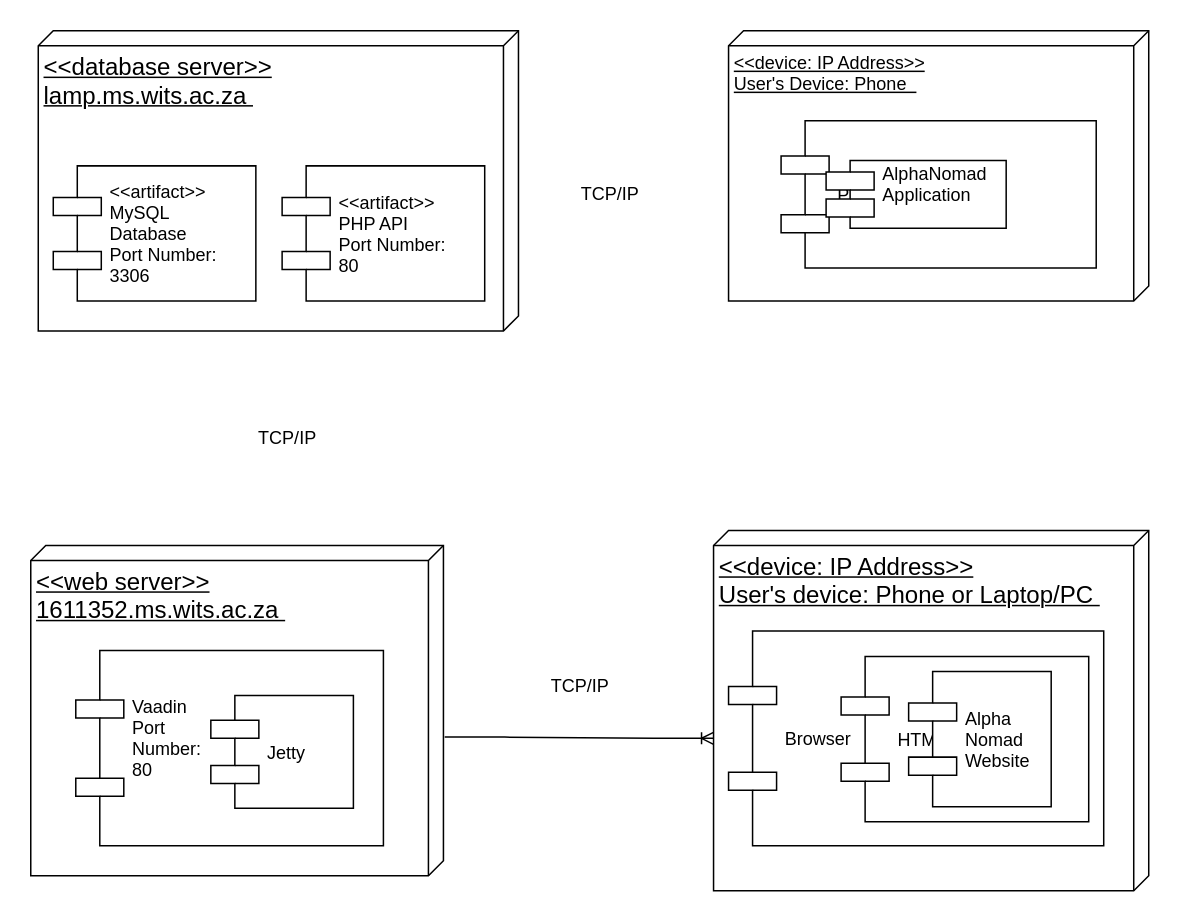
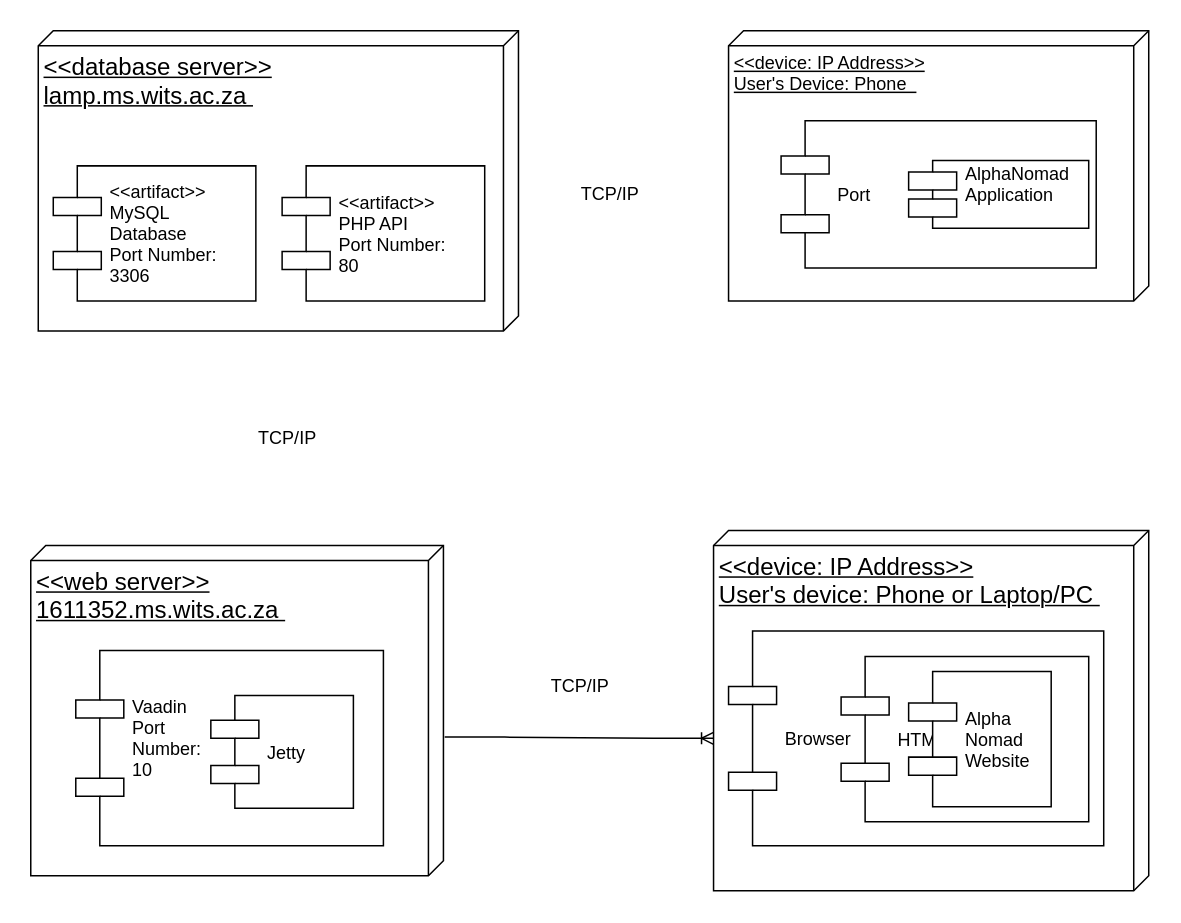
node "AlphaNomad Application": moved (916, 194) -> (998, 194)
node "Vaadin Port Number: 80": label "Vaadin Port Number: 80" -> "Vaadin Port Number: 10"
